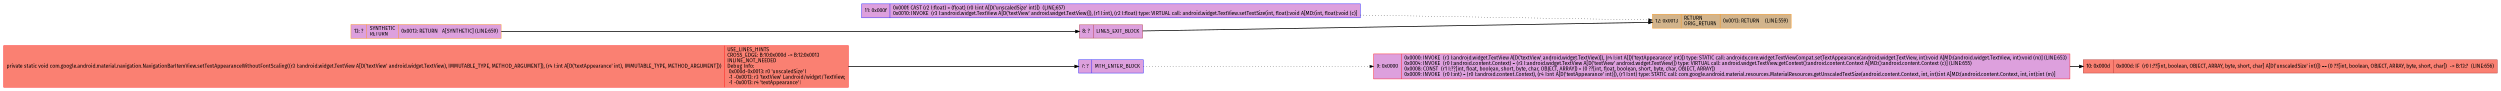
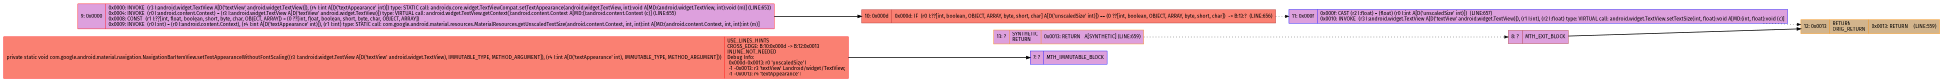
edge "10: 0x000d" -> "11: 0x000f": added
edge "13: ?" -> "8: ?": style bold -> dotted
node "8: ?": text "LINES_EXIT_BLOCK" -> "MTH_EXIT_BLOCK"
node "7: ?": text "MTH_ENTER_BLOCK" -> "MTH_IMMUTABLE_BLOCK"
edge "7: ?" -> "9: 0x0000": removed
